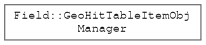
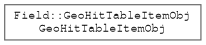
node "Field::GeoHitTableItemObj Manager": label "Field::GeoHitTableItemObj Manager" -> "Field::GeoHitTableItemObj GeoHitTableItemObj"
